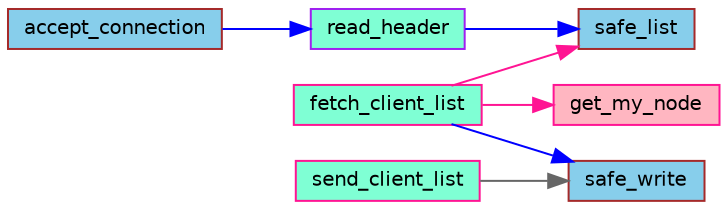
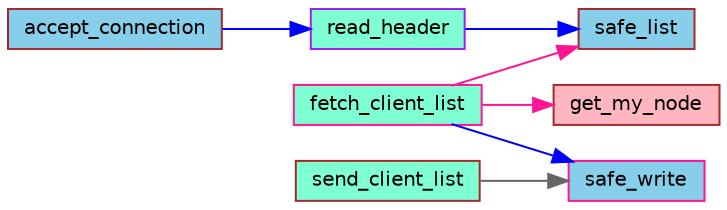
node "get_my_node": color deeppink -> brown
node "send_client_list": color deeppink -> brown
node "safe_write": color brown -> deeppink
